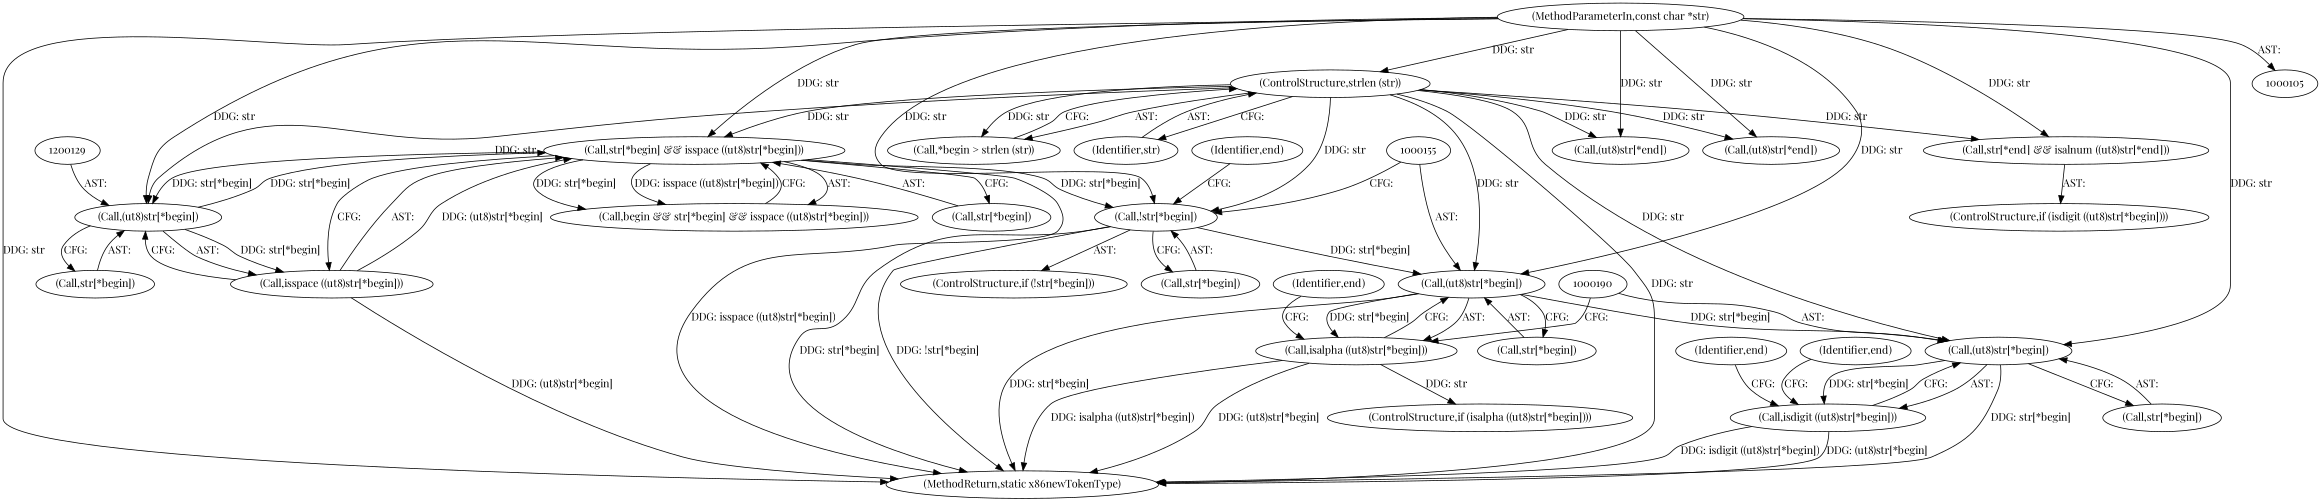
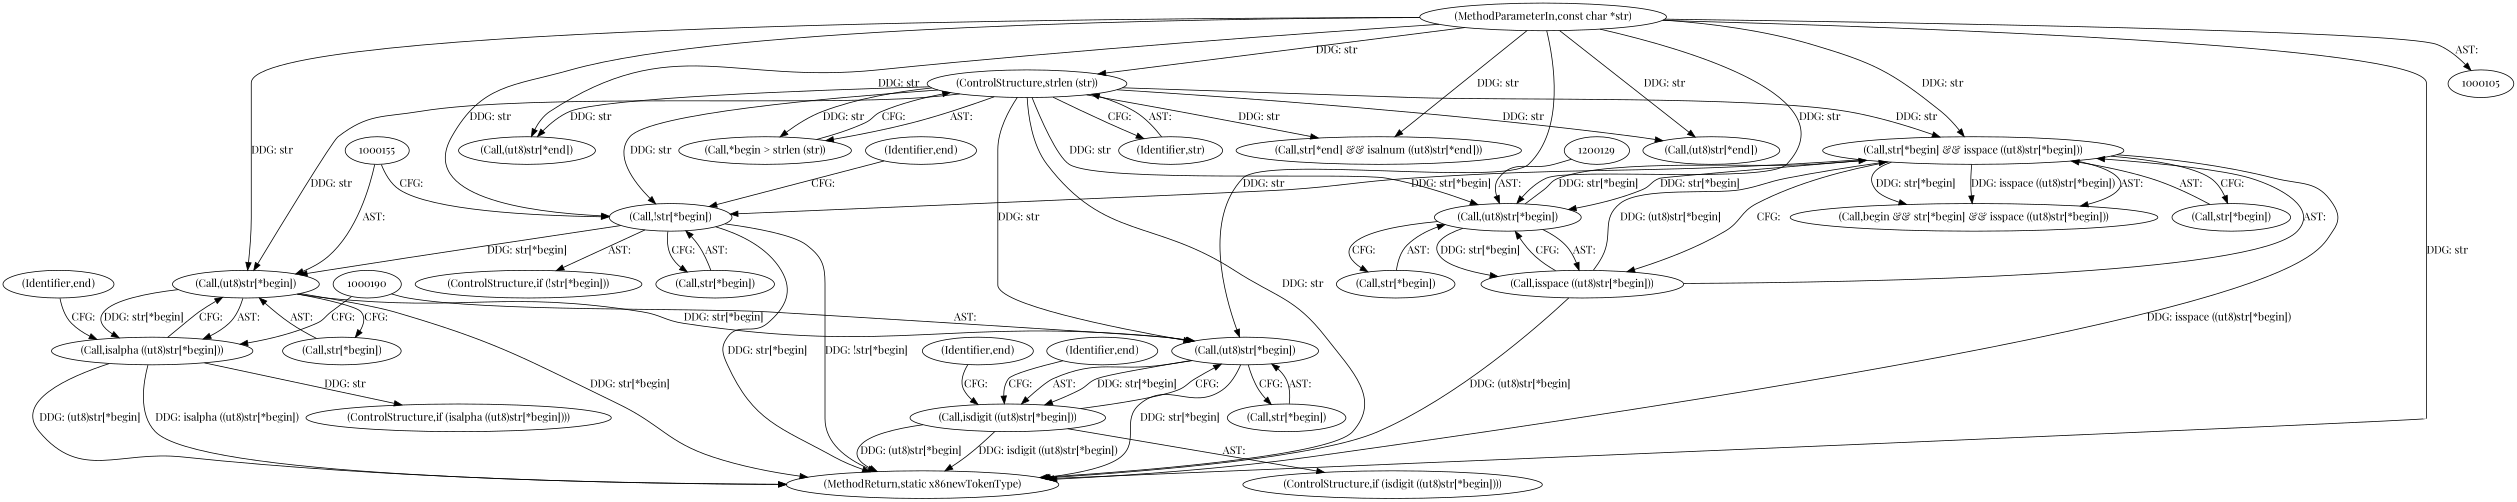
edge "(Call,str[*end] && isalnum ((ut8)str[*end]))" -> "(ControlStructure,if (isdigit ((ut8)str[*begin])))": now "(Call,isdigit ((ut8)str[*begin]))" -> "(ControlStructure,if (isdigit ((ut8)str[*begin])))"
edge "(Call,begin && str[*begin] && isspace ((ut8)str[*begin]))" -> "(Call,str[*begin] && isspace ((ut8)str[*begin]))": removed, label "CFG:"
